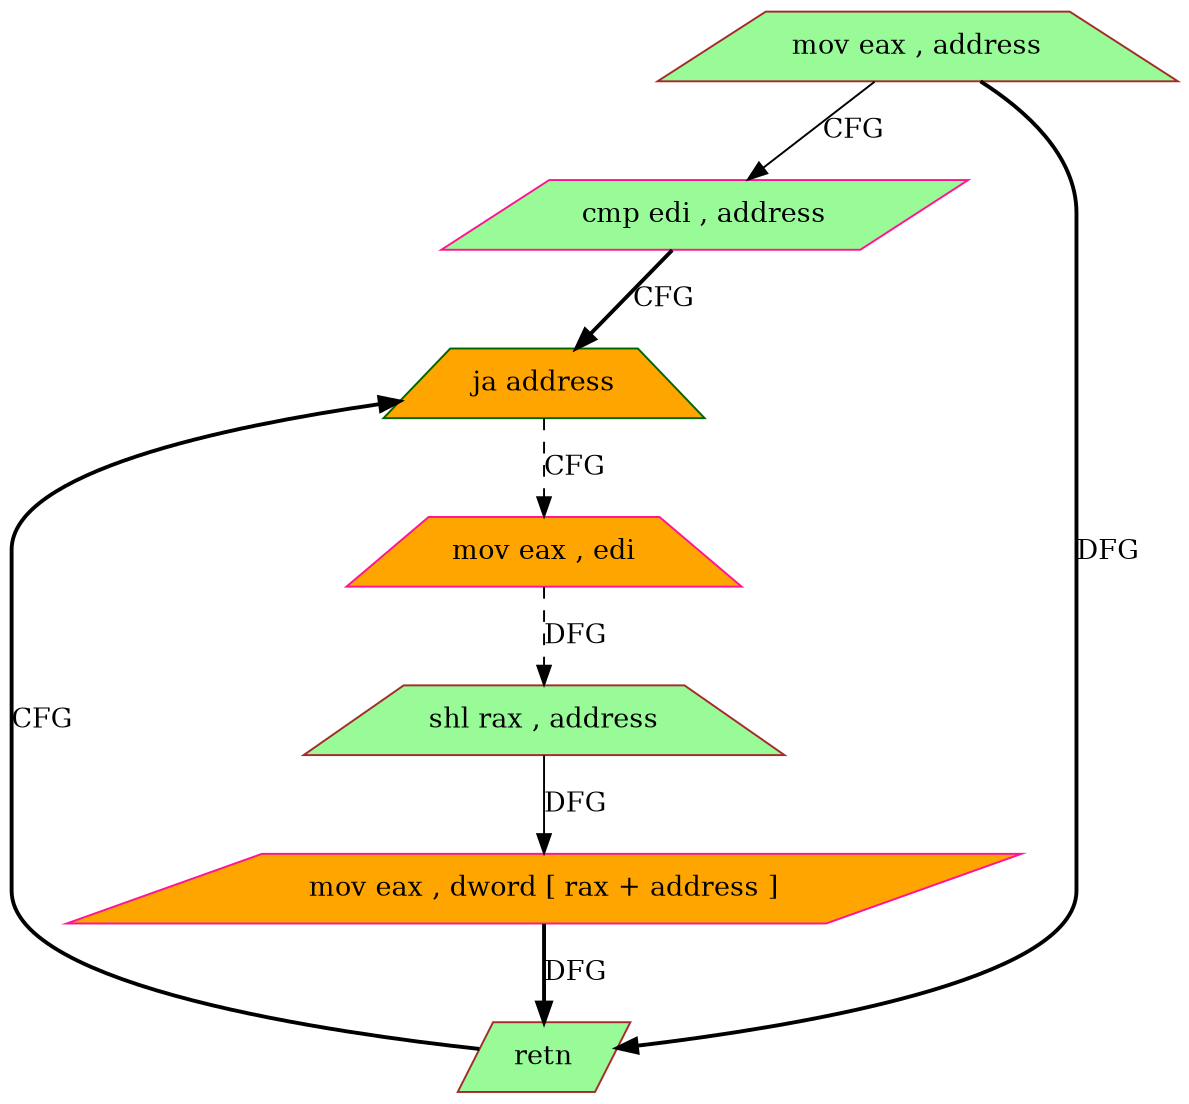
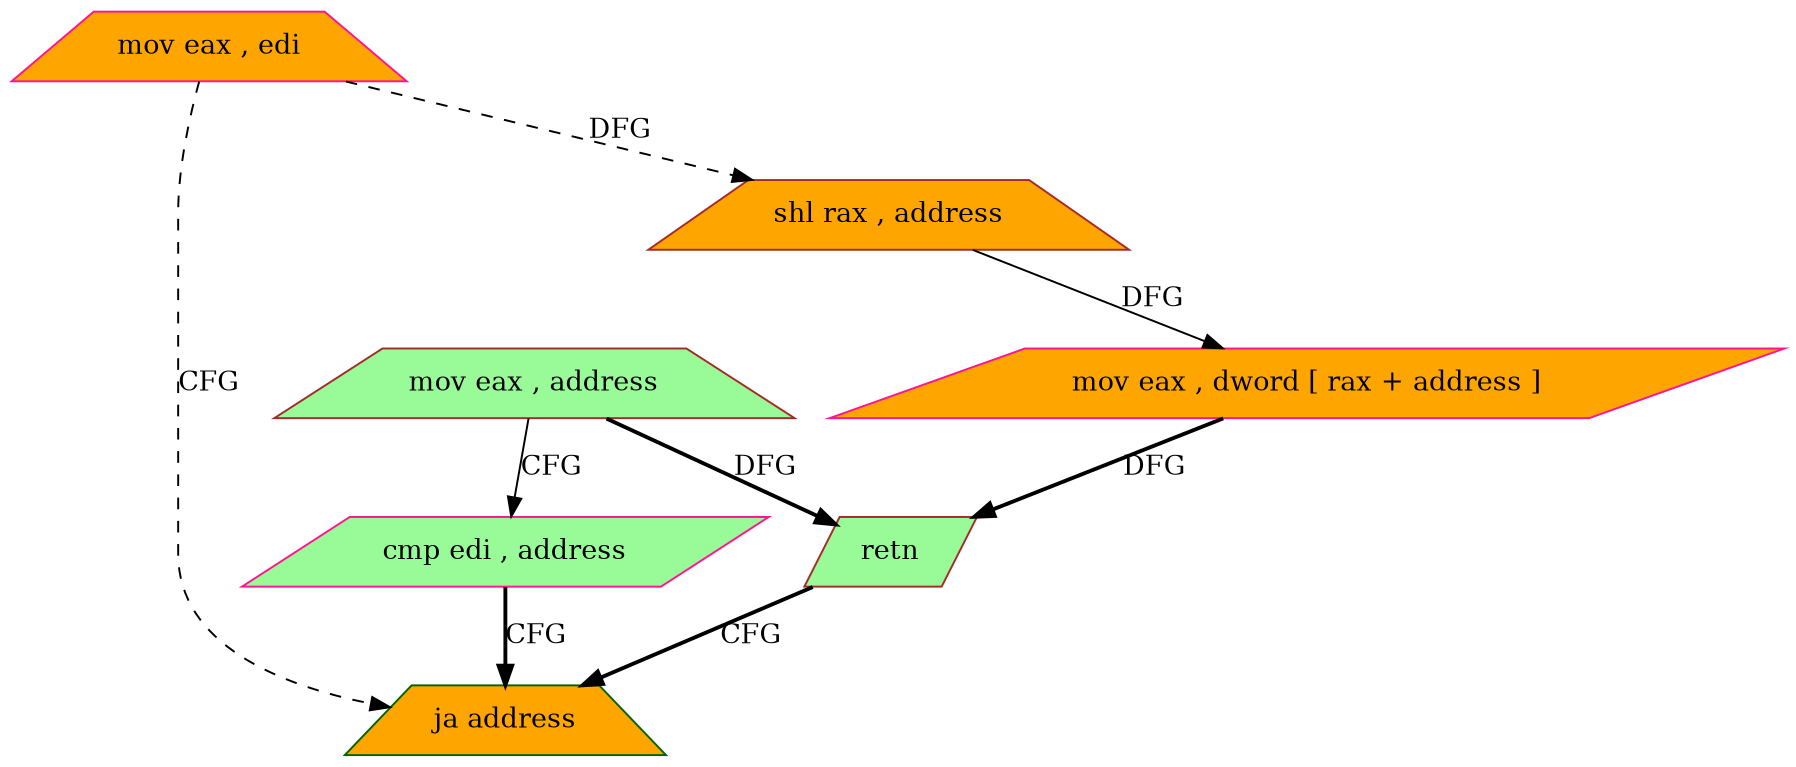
edge "ja address" -> "mov eax , edi": reversed
node "shl rax , address": fillcolor palegreen -> orange
